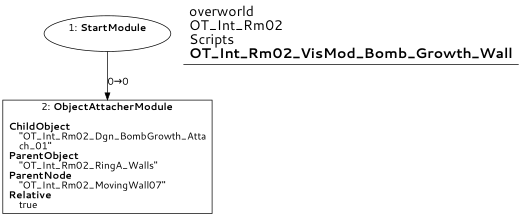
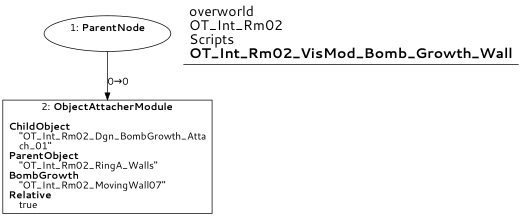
node "1:": text "StartModule" -> "ParentNode"
node "2:": text "ParentNode" -> "BombGrowth"
